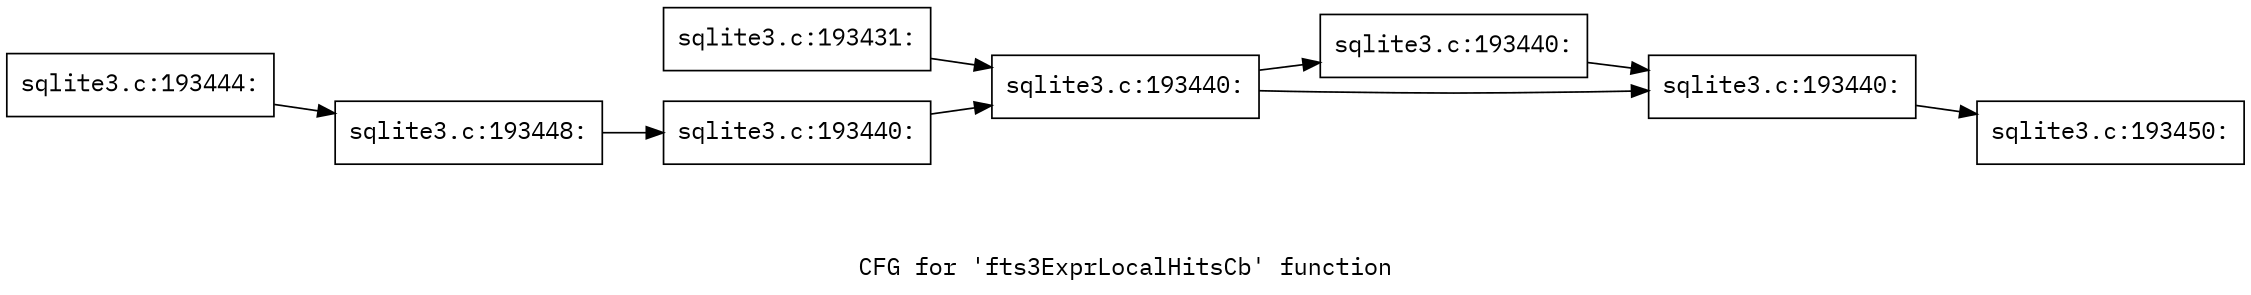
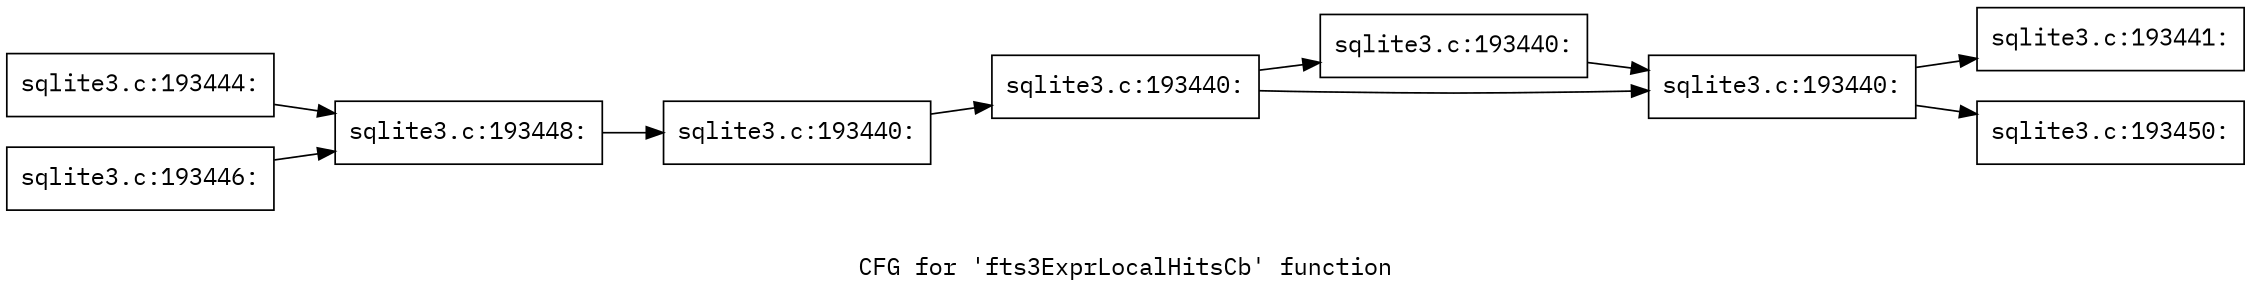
node "sqlite3.c:193431:": removed
node "sqlite3.c:193441:": added
node "sqlite3.c:193446:": added
